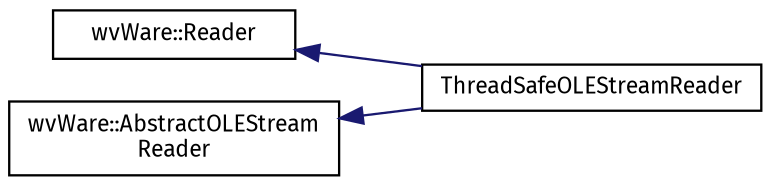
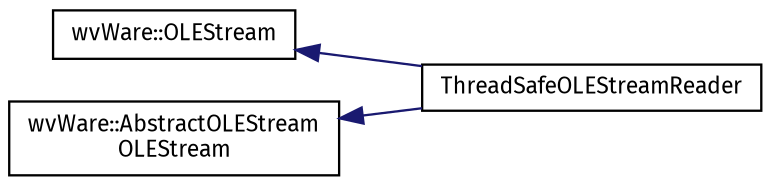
node "wvWare::Reader": label "wvWare::Reader" -> "wvWare::OLEStream"
node "wvWare::AbstractOLEStream Reader": label "wvWare::AbstractOLEStream Reader" -> "wvWare::AbstractOLEStream OLEStream"
